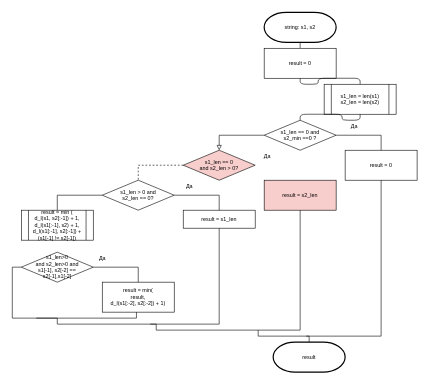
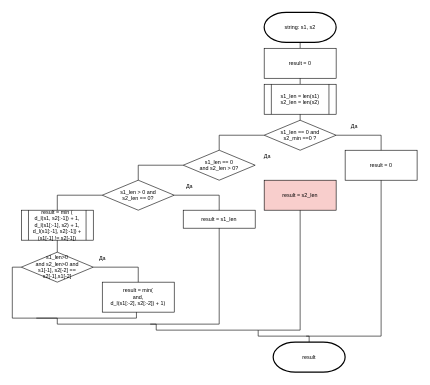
node "s1_len = len(s1)s2_len = len(s2)": moved (360, 99) -> (300, 99)
edge "s1_len == 0 and s2_min ==0 ?" -> "s1_len == 0 and s2_len > 0?": arrowhead block -> none
edge "s1_len == 0 and s2_len > 0?" -- "s1_len > 0 and s2_len == 0?": style dashed -> solid
node "s1_len == 0 and s2_len > 0?": fillcolor #f8cecc -> #ffffff
edge "result = min ( d_l(s1, s2[:-1]) + 1, d_l(s1[:-1], s2) + 1, d_l(s1[:-1], s2[:-1]) + (s1[-1] != s2[-1])" -- "s1_len>0 and s2_len>0 and s1[-1], s2[-2] == s2[-1],s1[-2]": added
node "result = min( result, d_l(s1[:-2], s2[:-2]) + 1)": label "result = min( result, d_l(s1[:-2], s2[:-2]) + 1)" -> "result = min( and, d_l(s1[:-2], s2[:-2]) + 1)"
